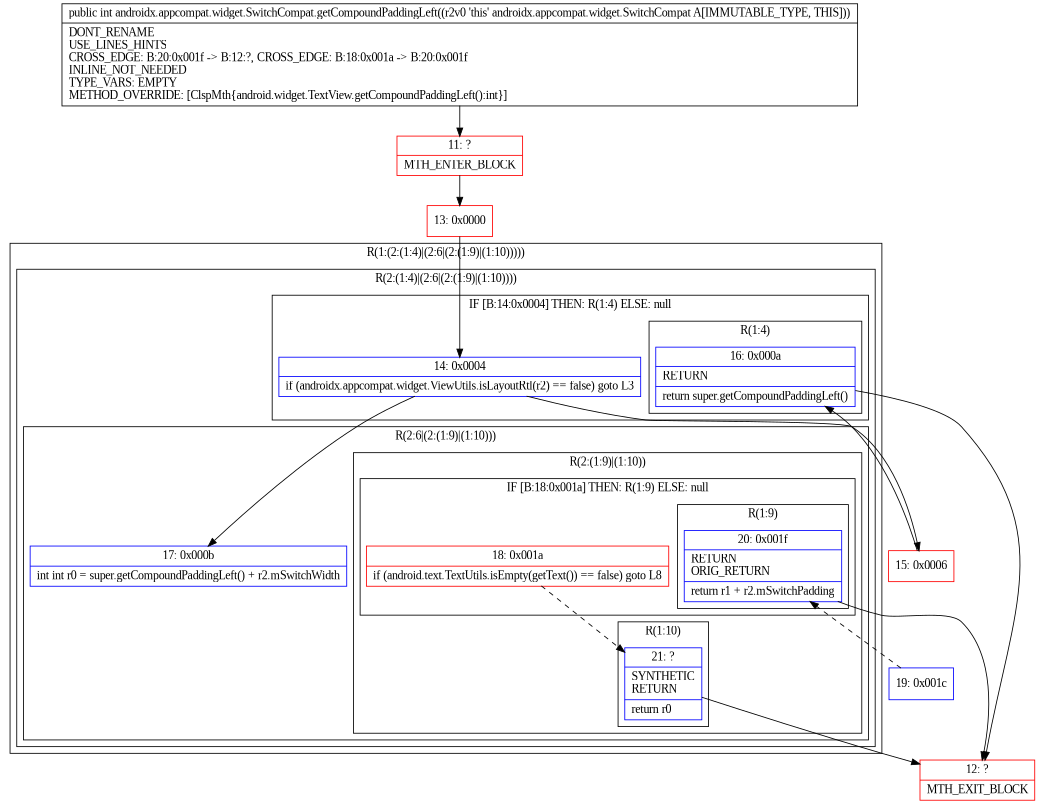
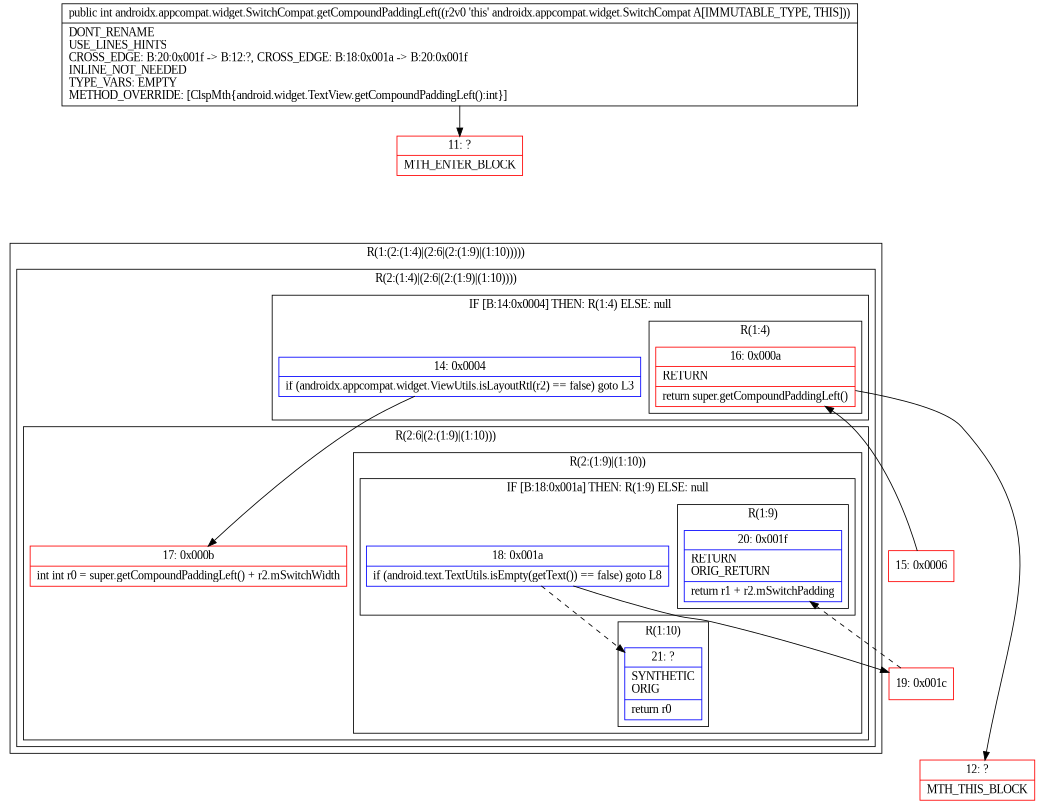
node "13: 0x0000": removed
node "16: 0x000a": color blue -> red
edge "14: 0x0004" -> "15: 0x0006": removed
node "17: 0x000b": color blue -> red
node "18: 0x001a": color red -> blue
edge "18: 0x001a" -> "19: 0x001c": added
edge "20: 0x001f" -> "12: ?": removed
node "19: 0x001c": color blue -> red
node "21: ?": text "RETURN" -> "ORIG"
edge "21: ?" -> "12: ?": removed
node "12: ?": text "MTH_EXIT_BLOCK" -> "MTH_THIS_BLOCK"
